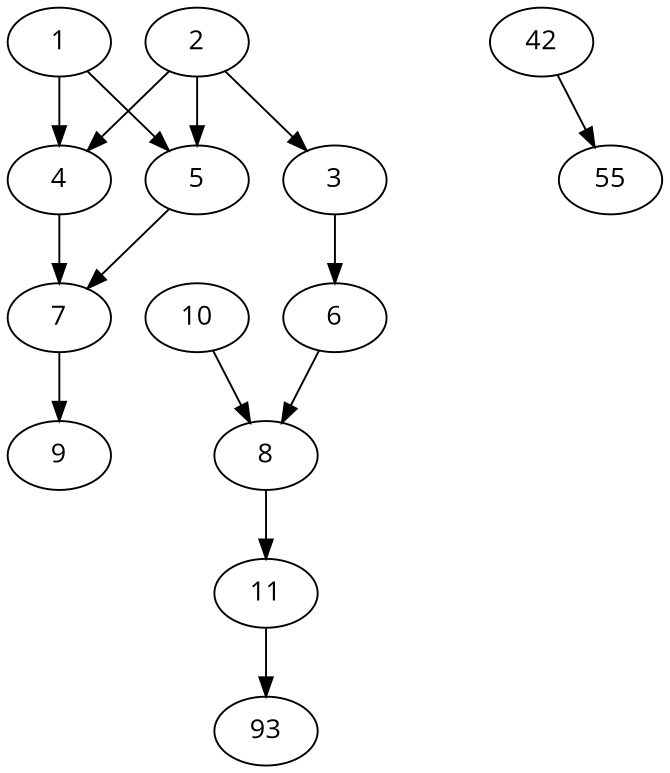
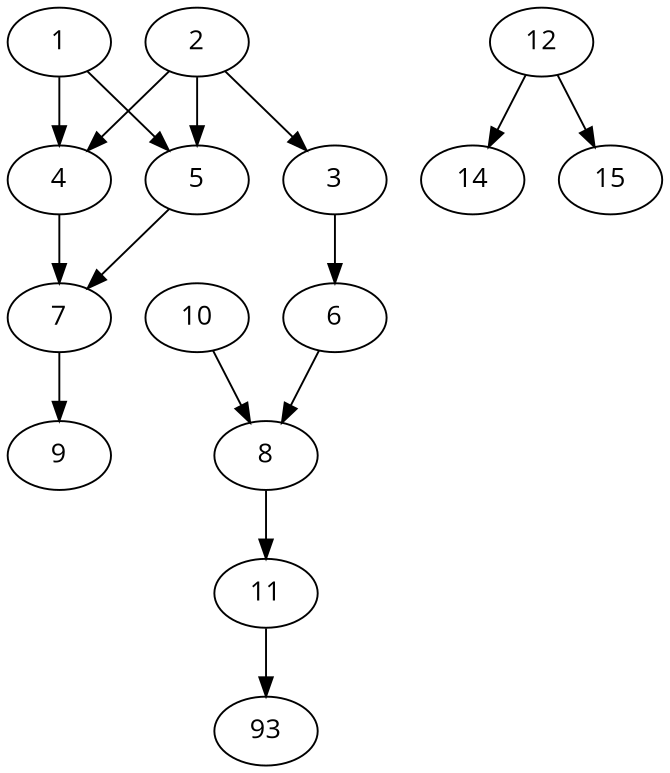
node "42": label "42" -> "12"
node "14": added
node "55": label "55" -> "15"
